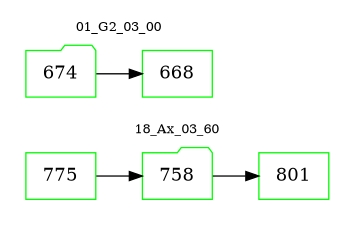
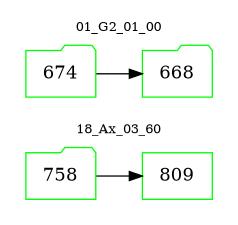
cluster "01_G2_03_00": label "01_G2_03_00" -> "01_G2_01_00"
node "668": shape box -> folder
node "775": removed
node "801": label "801" -> "809"
